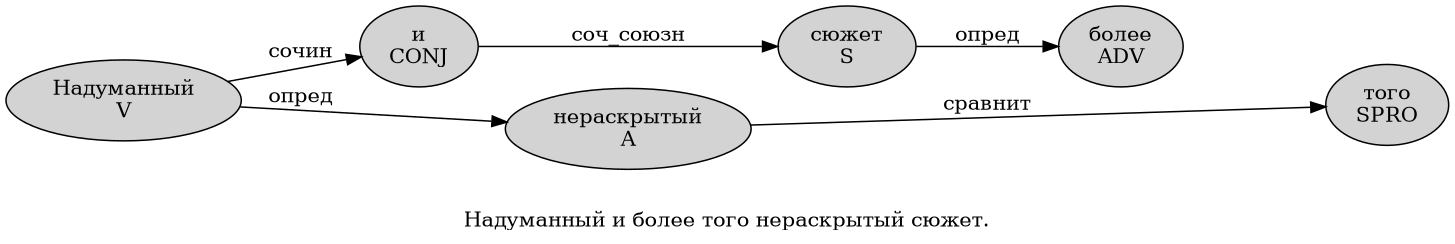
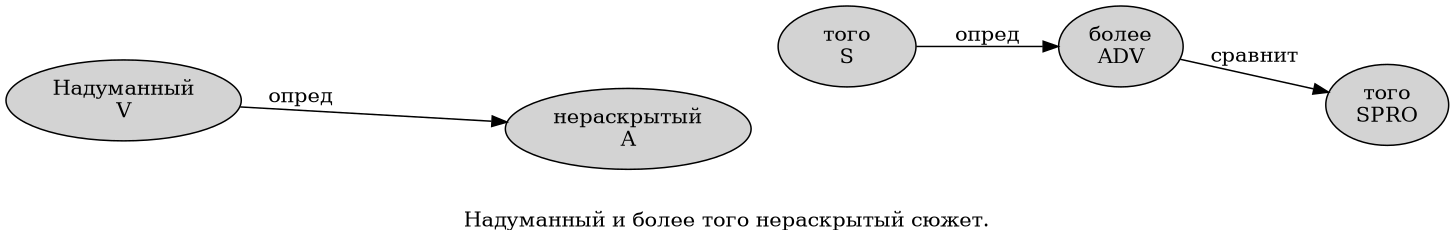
node "и CONJ": removed
node "сюжет S": label "сюжет S" -> "того S"
edge "нераскрытый A" -> "того SPRO": now "более ADV" -> "того SPRO"
